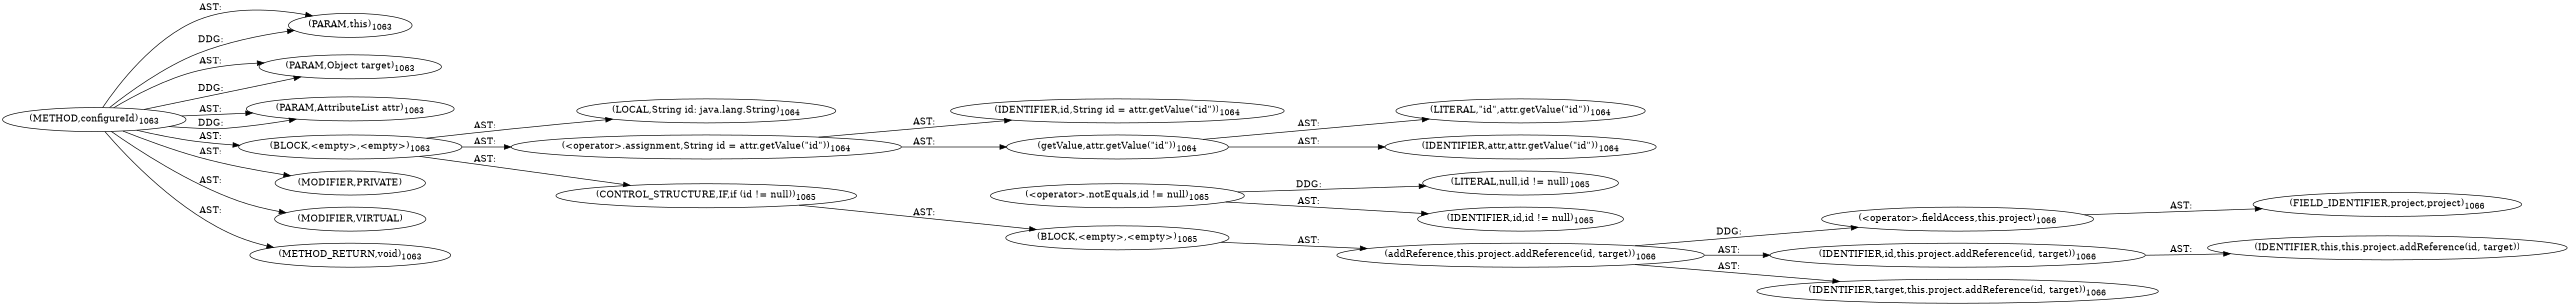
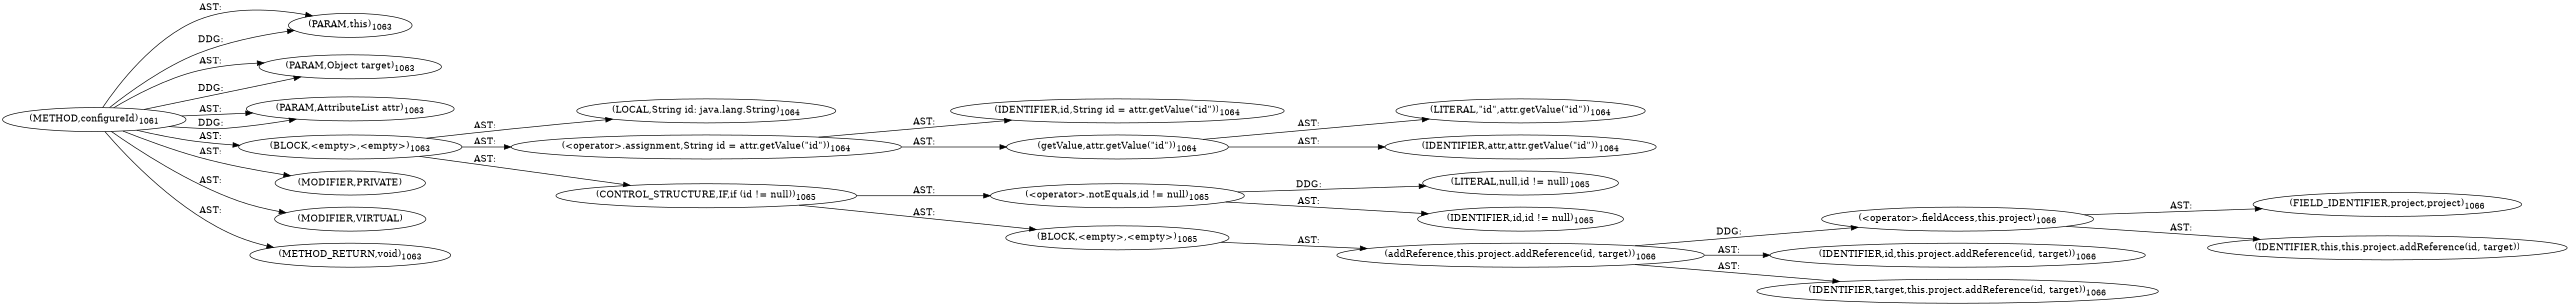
node "(METHOD,configureId)": text "1063" -> "1061"
edge "(CONTROL_STRUCTURE,IF,if (id != null))" -> "(<operator>.notEquals,id != null)": added, label "AST:"
edge "(IDENTIFIER,id,this.project.addReference(id, target))" -> "(IDENTIFIER,this,this.project.addReference(id, target))": now "(<operator>.fieldAccess,this.project)" -> "(IDENTIFIER,this,this.project.addReference(id, target))"
